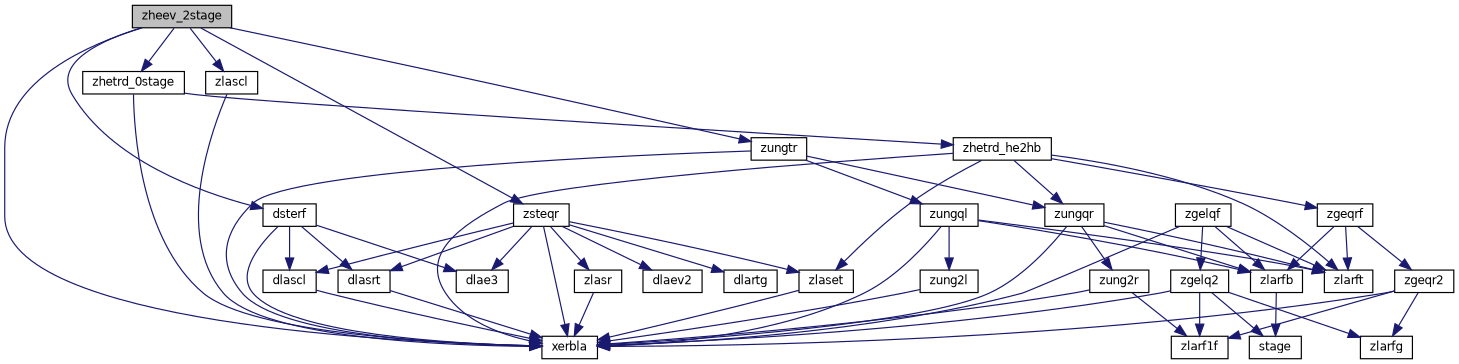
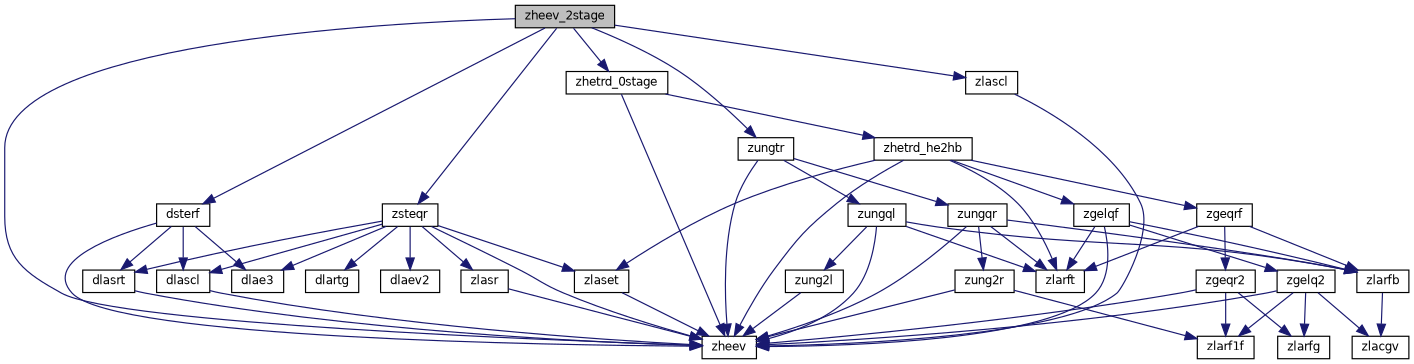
edge "zhetrd_he2hb" -> "zungqr": now "zhetrd_he2hb" -> "zgelqf"
node "xerbla": label "xerbla" -> "zheev"
node "stage": label "stage" -> "zlacgv"
